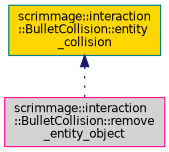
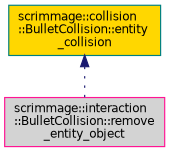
node "scrimmage::interaction ::BulletCollision::entity _collision": label "scrimmage::interaction ::BulletCollision::entity _collision" -> "scrimmage::collision ::BulletCollision::entity _collision"
